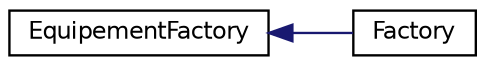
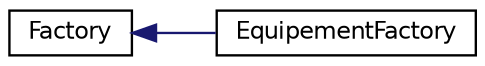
edge "Factory" -> "EquipementFactory": reversed
